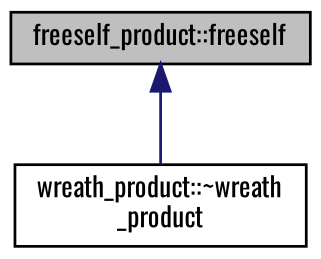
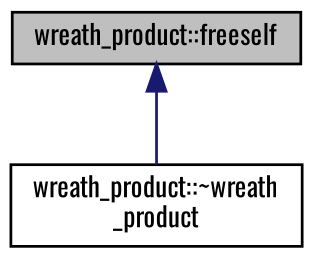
node "freeself_product::freeself": label "freeself_product::freeself" -> "wreath_product::freeself"
